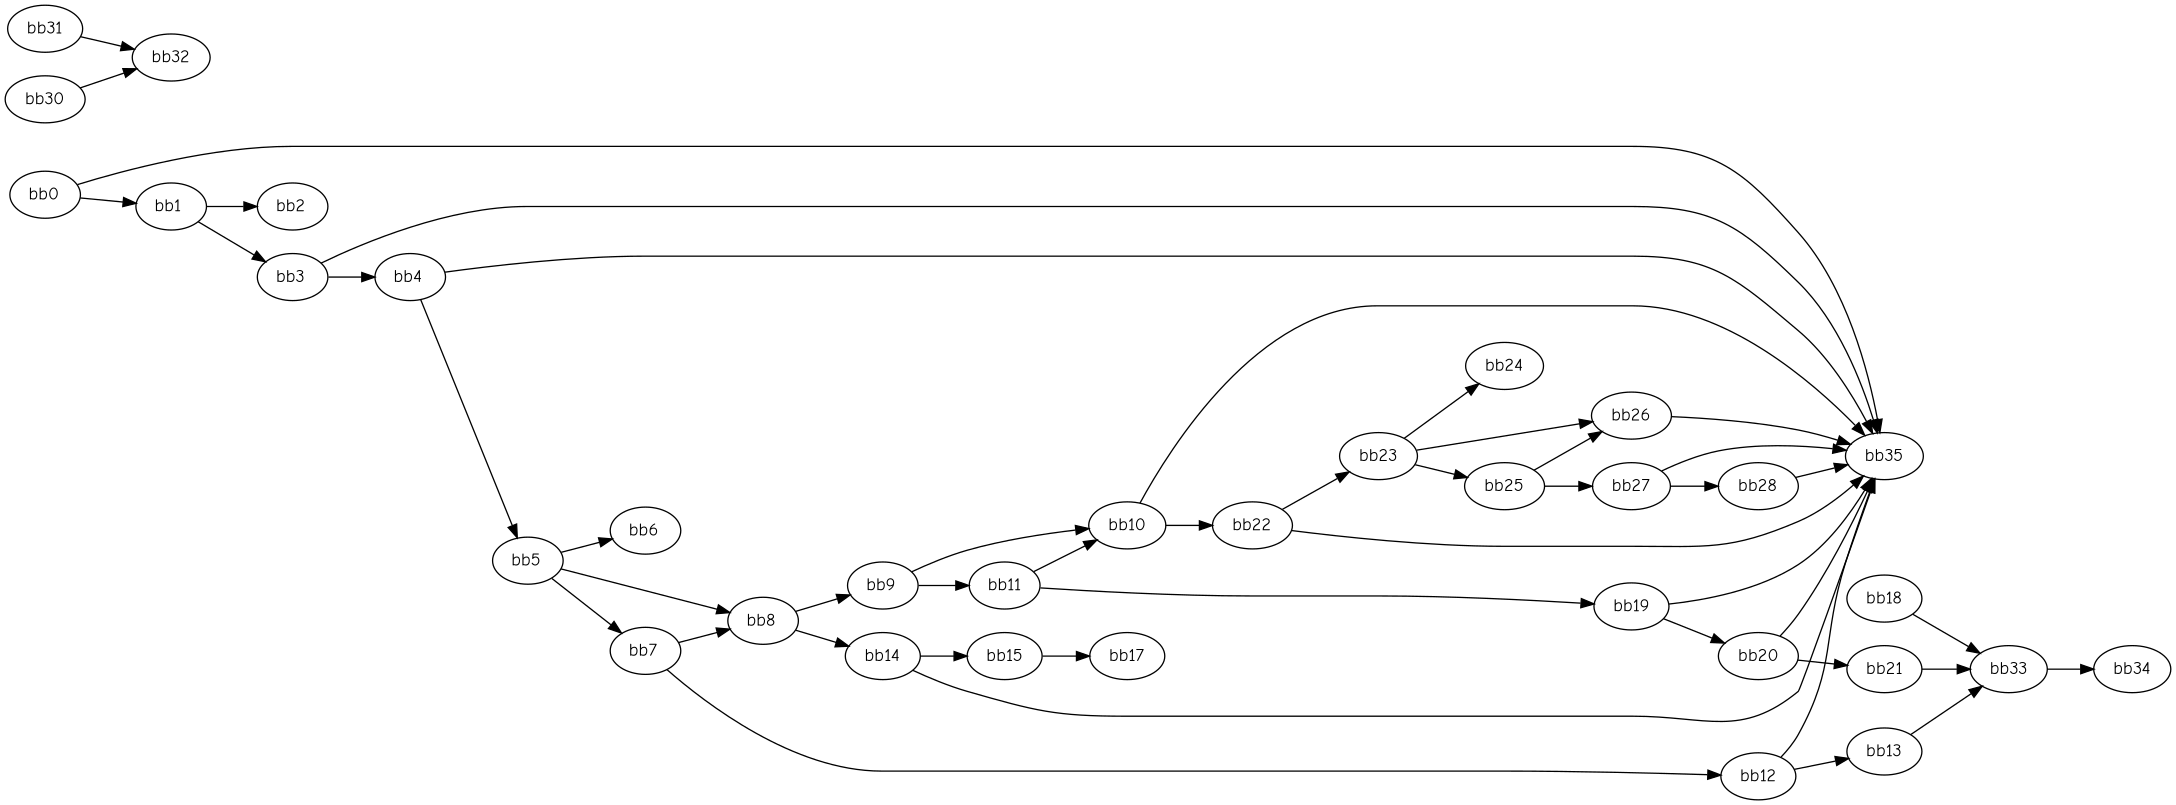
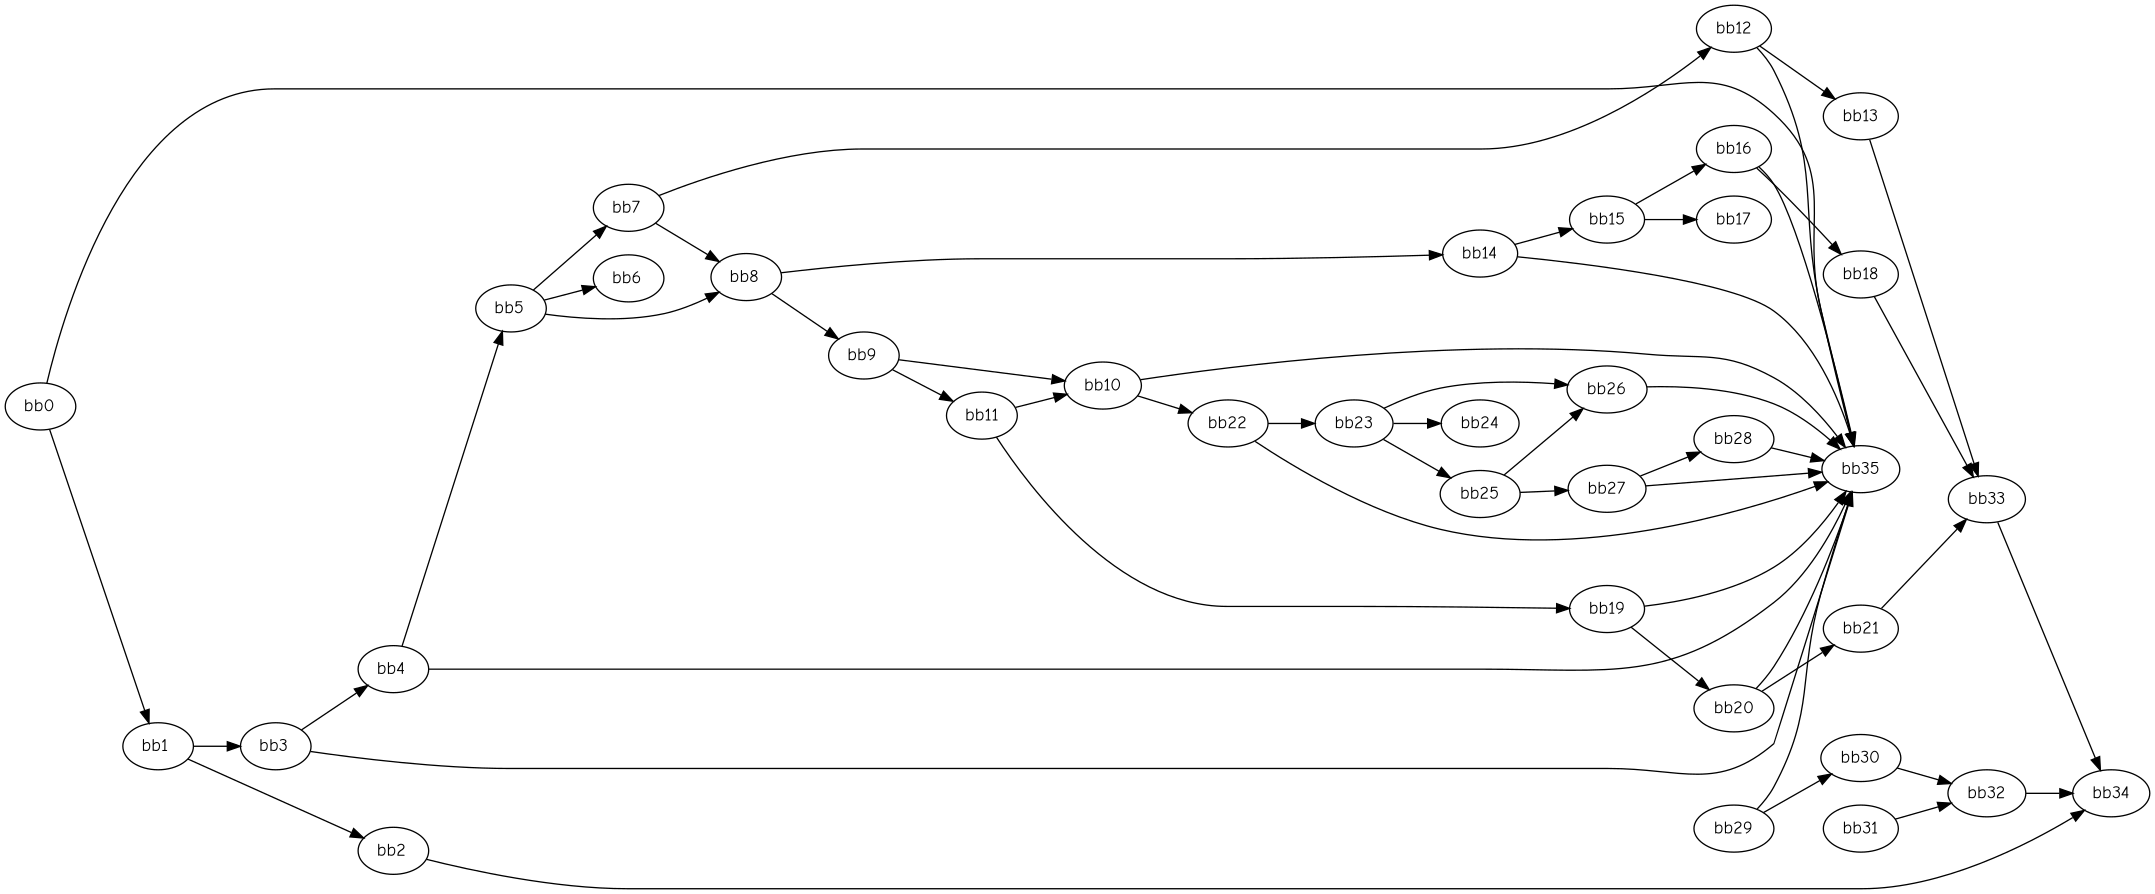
node "bb16": added
edge "bb32" -> "bb34": added
node "bb29": added
edge "bb2" -> "bb34": added
